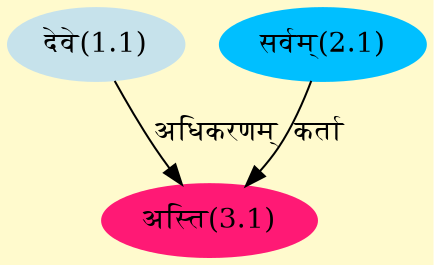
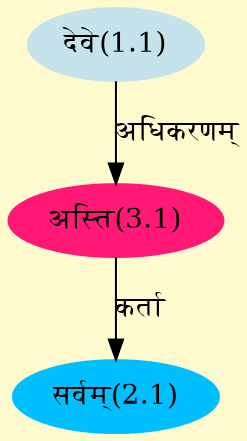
edge "सर्वम्(2.1)" -> "अस्ति(3.1)": reversed
